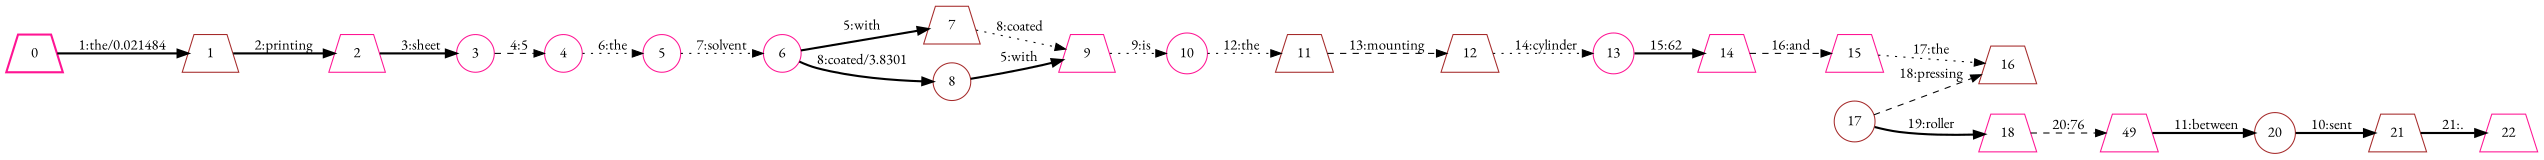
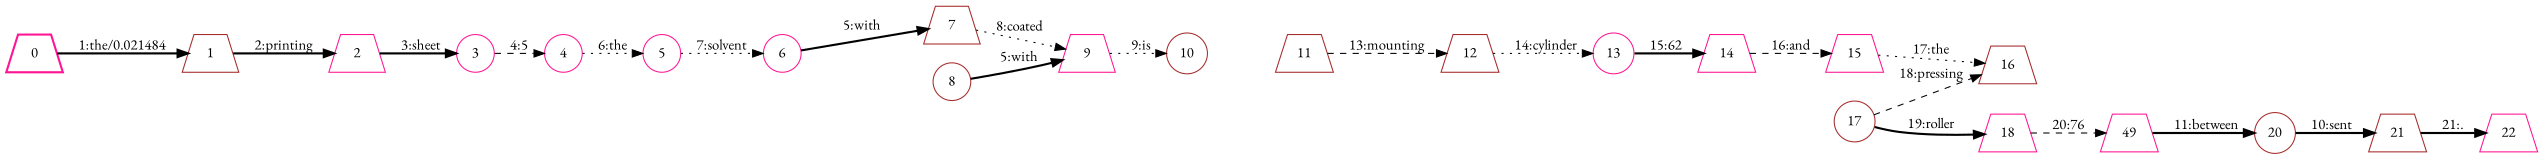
node "10": color deeppink -> brown
edge "10" -> "11": removed, label "12:the"
edge "6" -> "8": removed, label "8:coated/3.8301"
